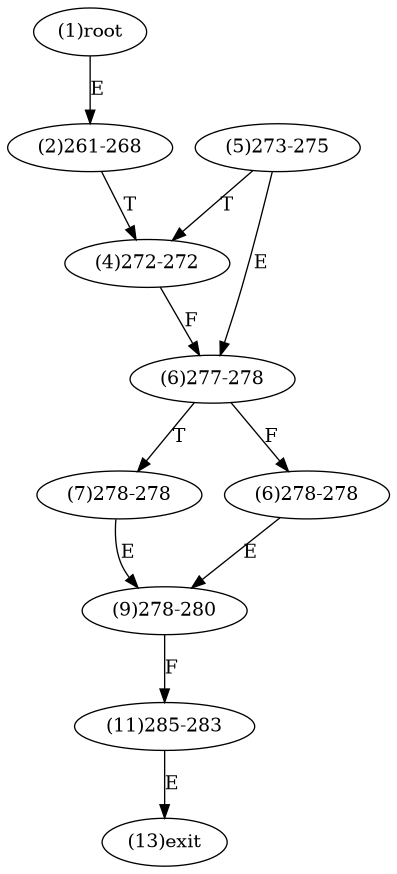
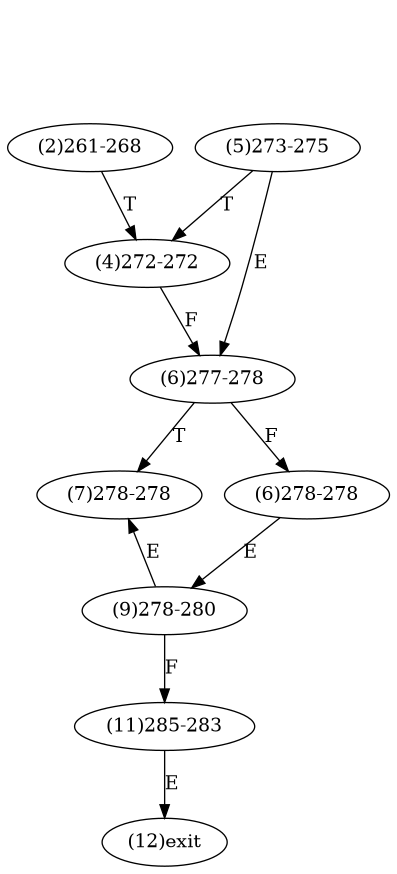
node "(1)root": removed
edge "(7)278-278" -> "(9)278-280": reversed
node "(13)exit": label "(13)exit" -> "(12)exit"
